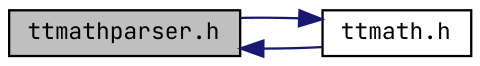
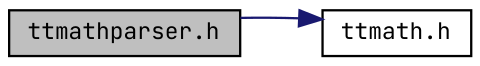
edge "ttmath.h" -> "ttmathparser.h": removed
